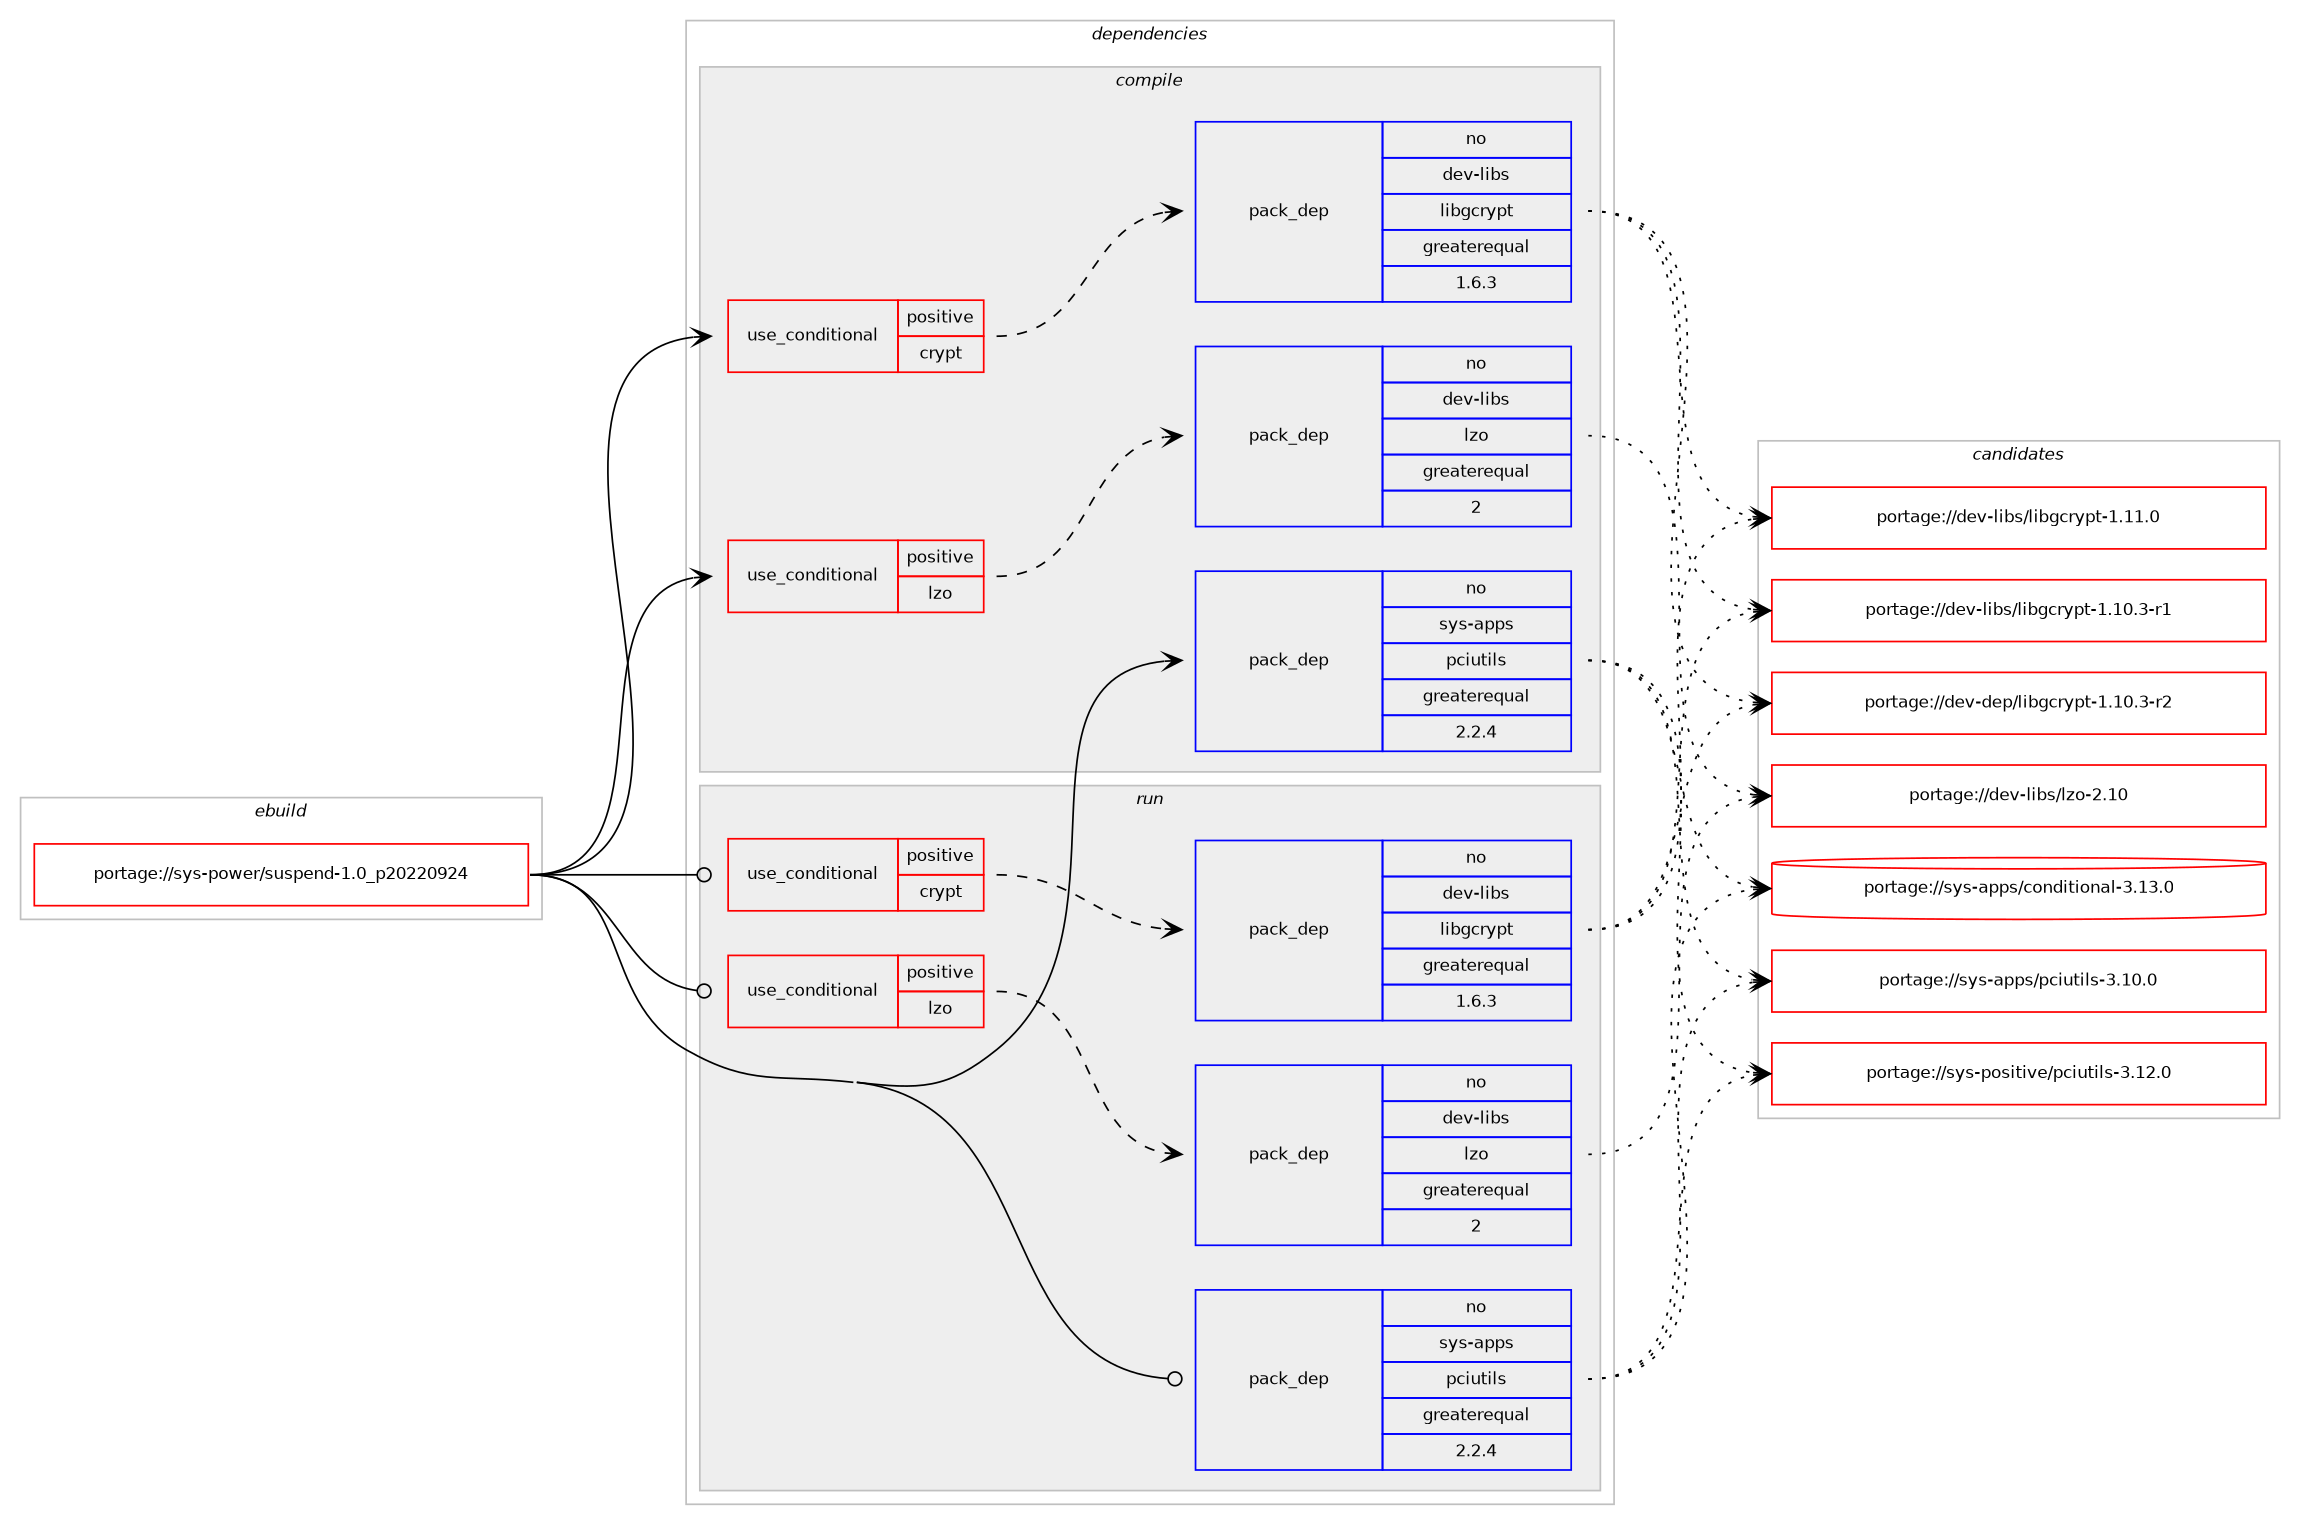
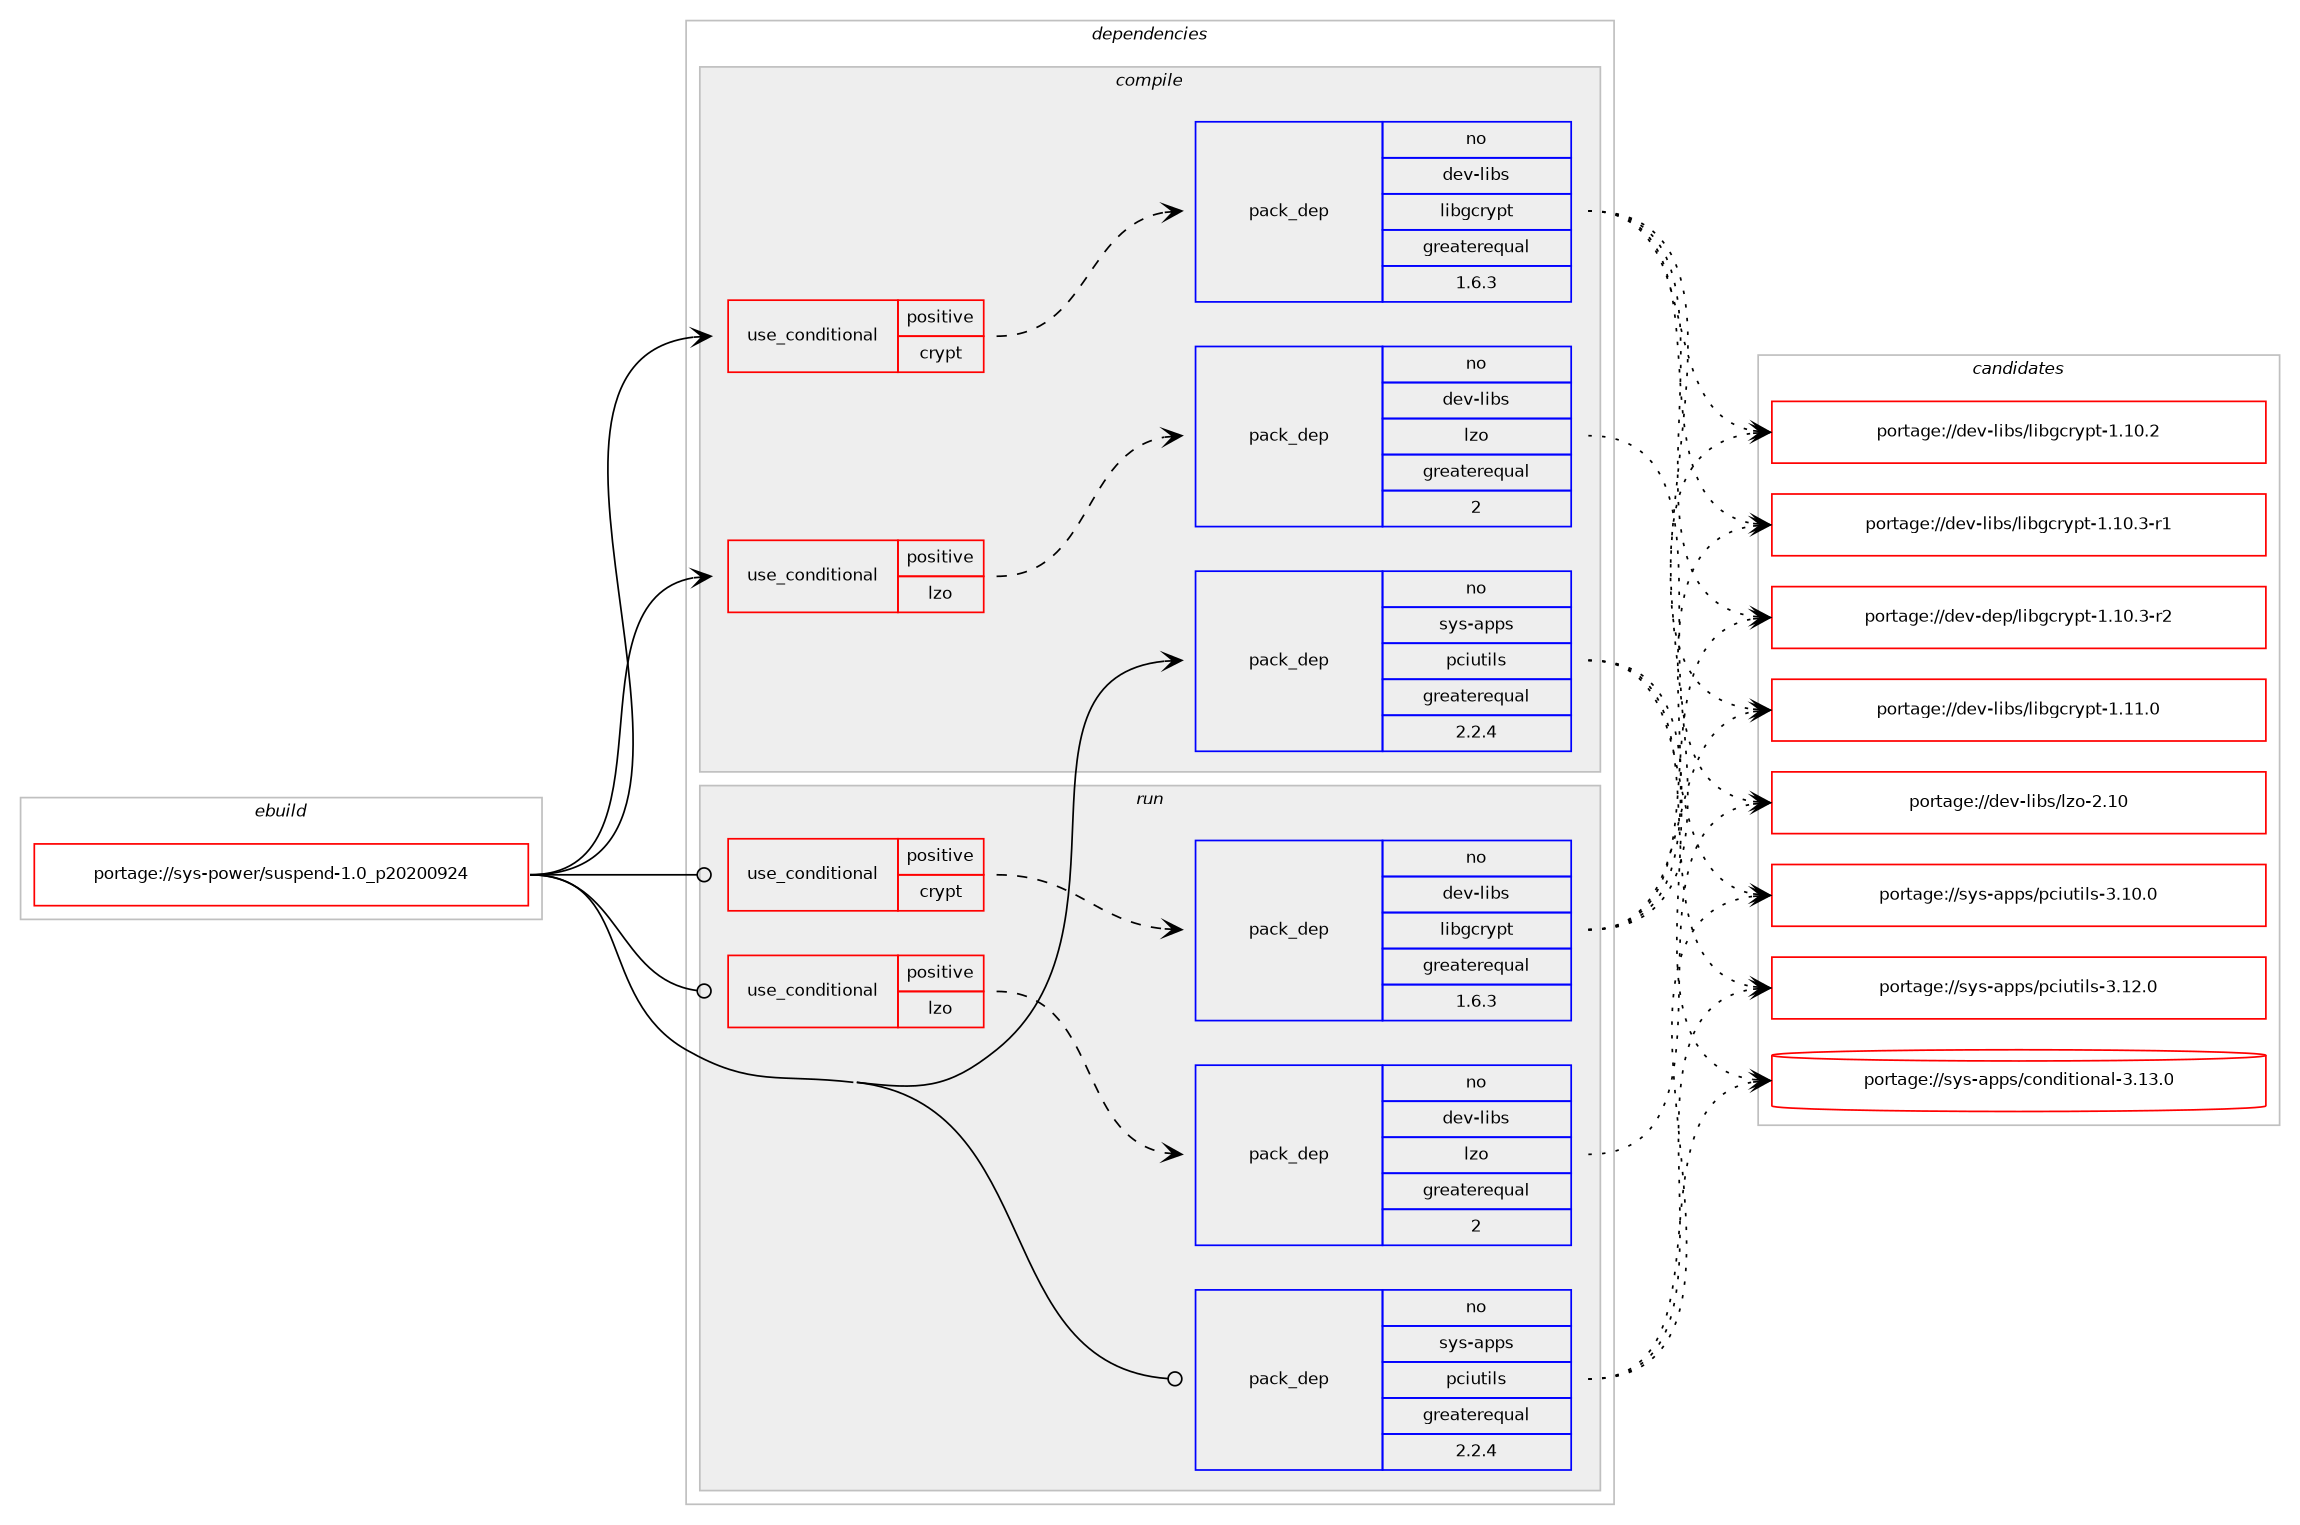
node "portage://dev-libs/libgcrypt-1.10.2": added
node "portage://sys-power/suspend-1.0_p20220924": label "portage://sys-power/suspend-1.0_p20220924" -> "portage://sys-power/suspend-1.0_p20200924"
node "portage://sys-positive/pciutils-3.12.0": label "portage://sys-positive/pciutils-3.12.0" -> "portage://sys-apps/pciutils-3.12.0"
